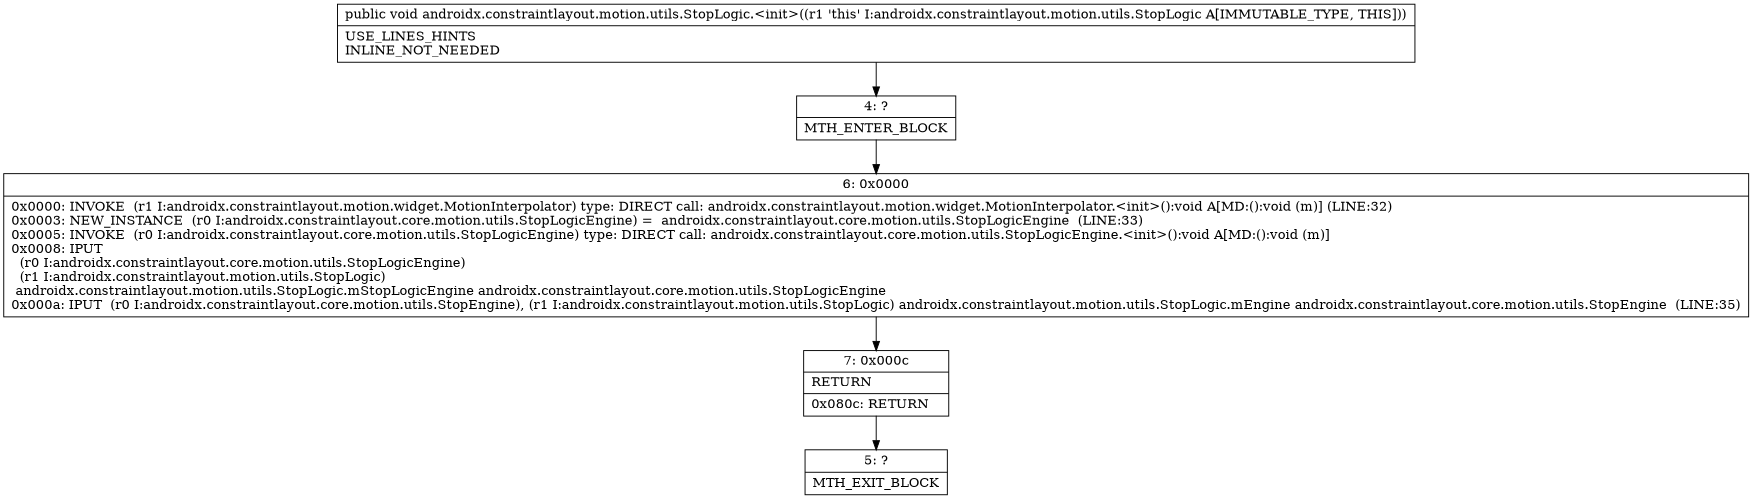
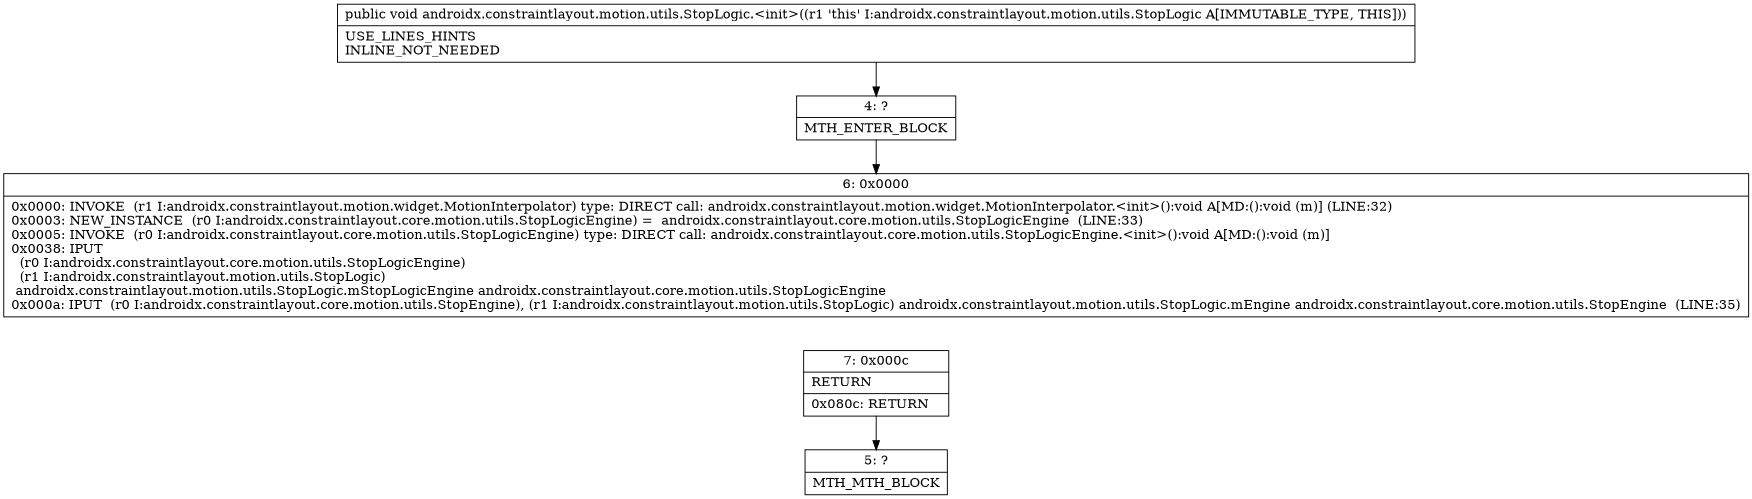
node "6: 0x0000": text "0x0008: IPUT" -> "0x0038: IPUT"
edge "6: 0x0000" -> "7: 0x000c": removed
node "5: ?": text "MTH_EXIT_BLOCK" -> "MTH_MTH_BLOCK"
